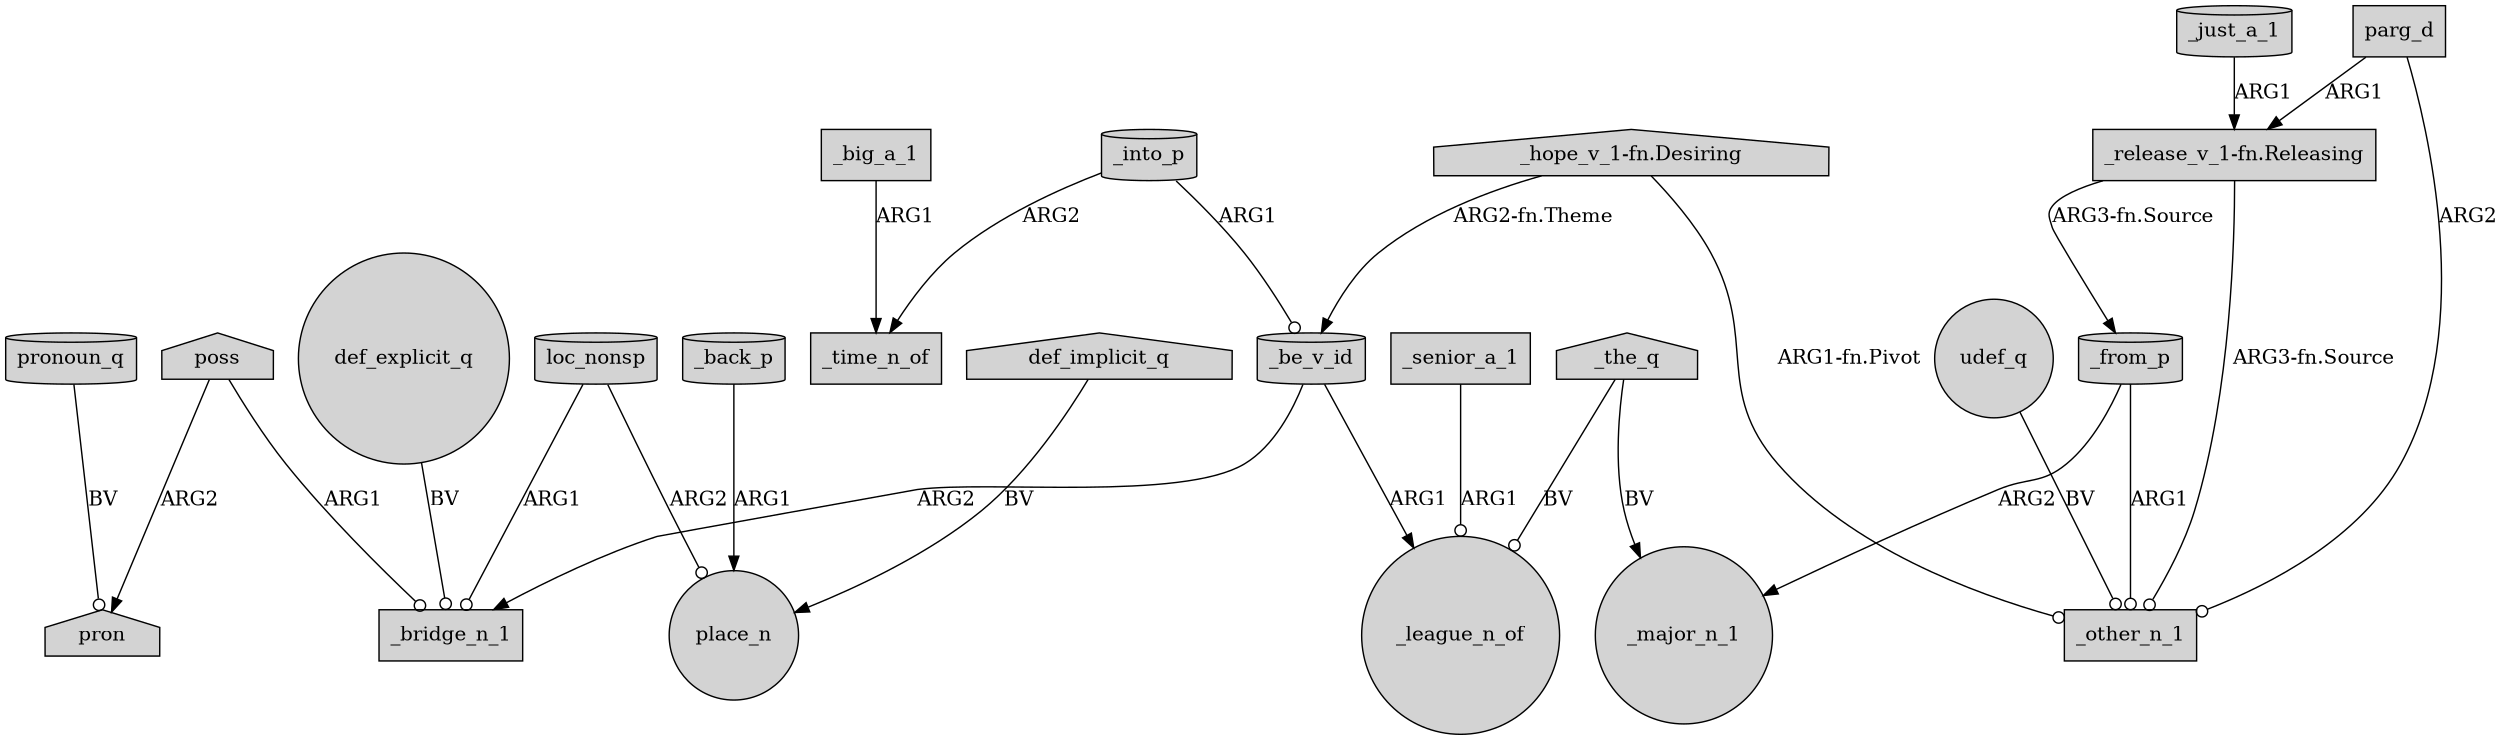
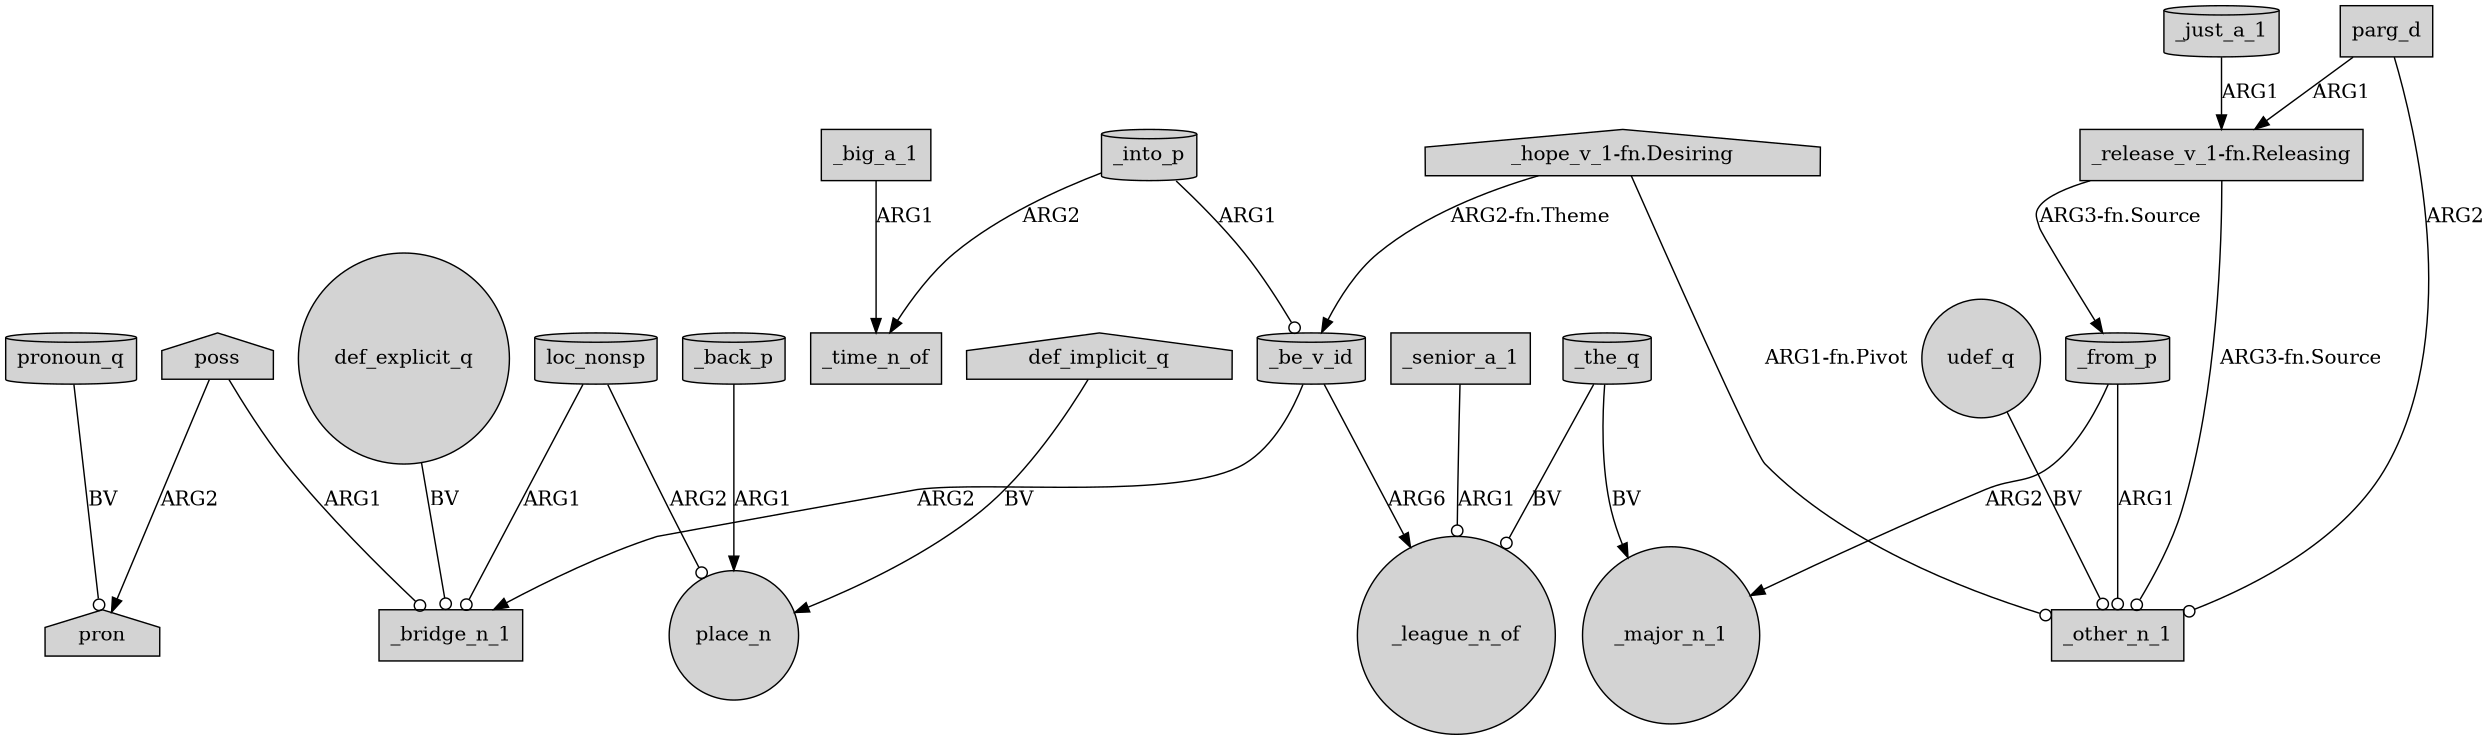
node "_the_q": shape house -> cylinder
edge "_be_v_id" -> "_league_n_of": label "ARG1" -> "ARG6"
